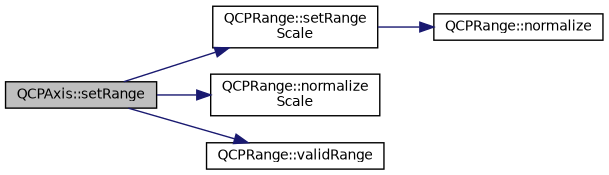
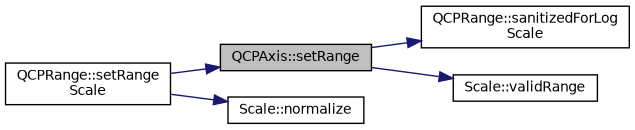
node "QCPRange::normalize": label "QCPRange::normalize" -> "Scale::normalize"
edge "QCPAxis::setRange" -> "QCPRange::setRange Scale": reversed
node "QCPRange::normalize Scale": label "QCPRange::normalize Scale" -> "QCPRange::sanitizedForLog Scale"
node "QCPRange::validRange": label "QCPRange::validRange" -> "Scale::validRange"
